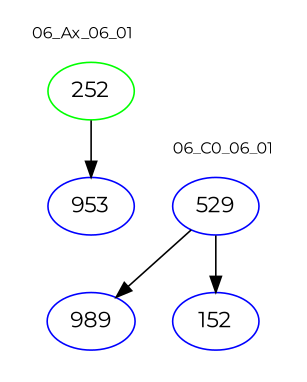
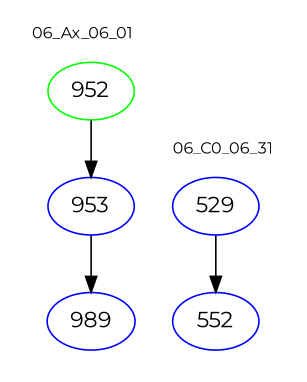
node "252": label "252" -> "952"
cluster "06_C0_06_01": label "06_C0_06_01" -> "06_C0_06_31"
edge "529" -> "989": now "953" -> "989"
node "152": label "152" -> "552"
